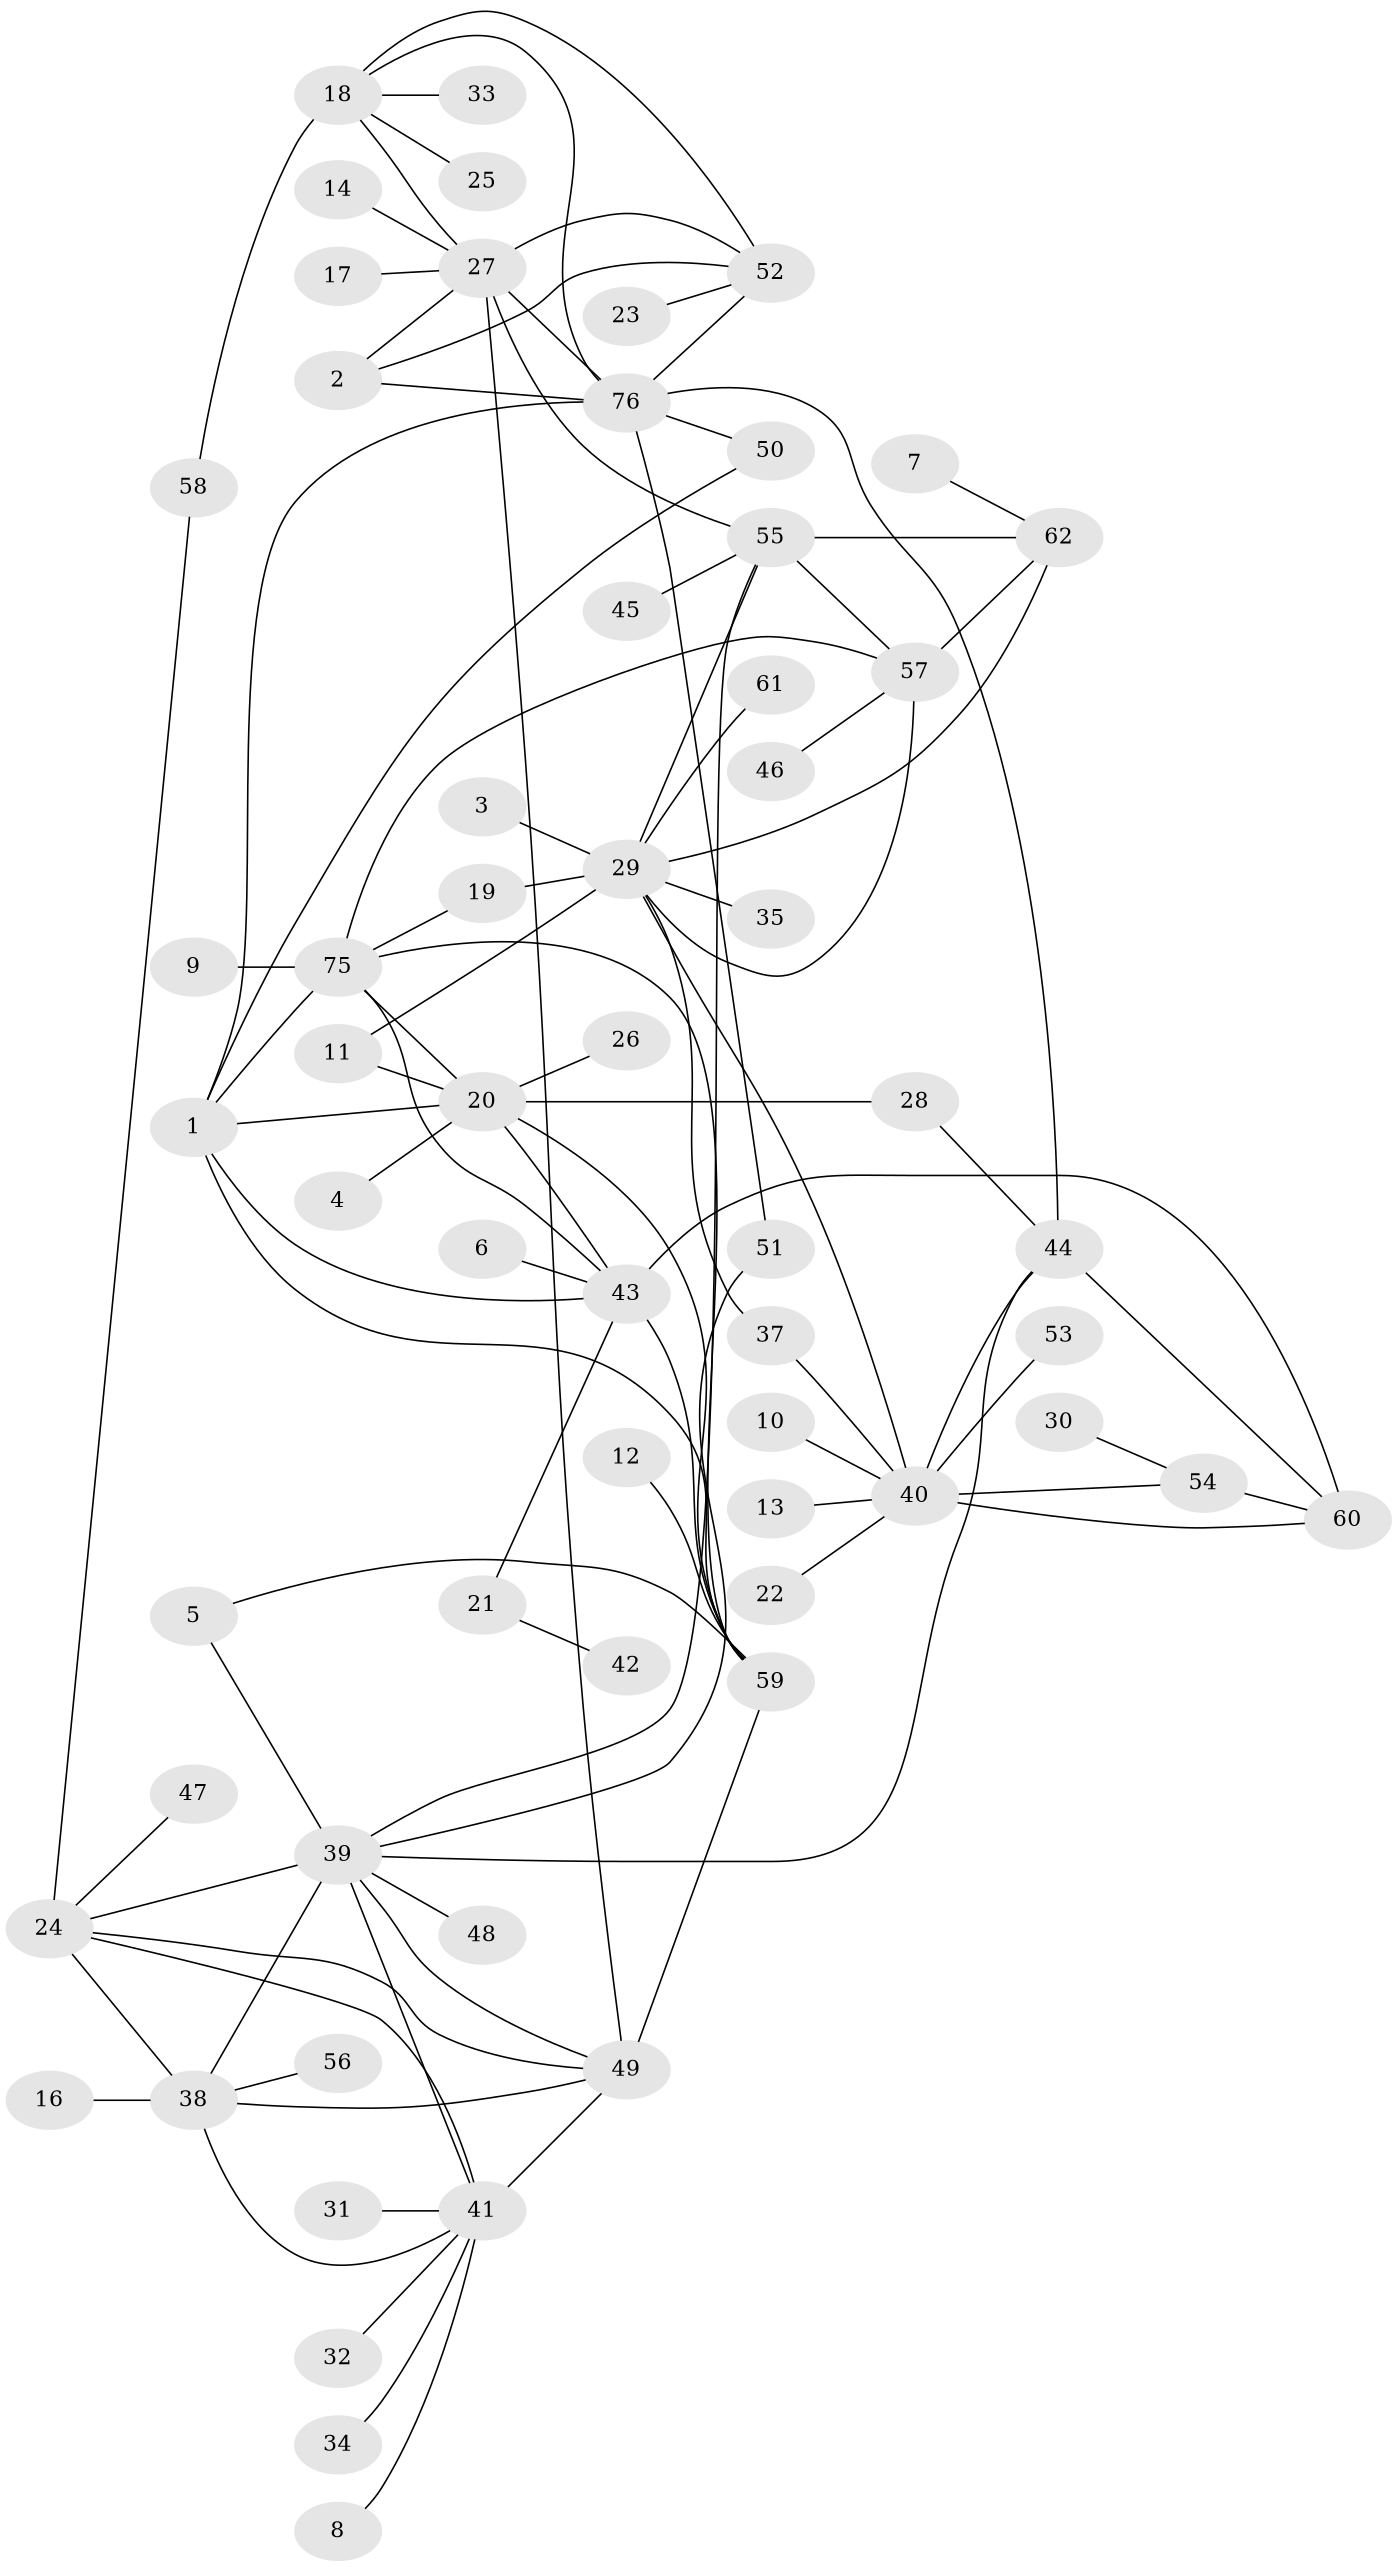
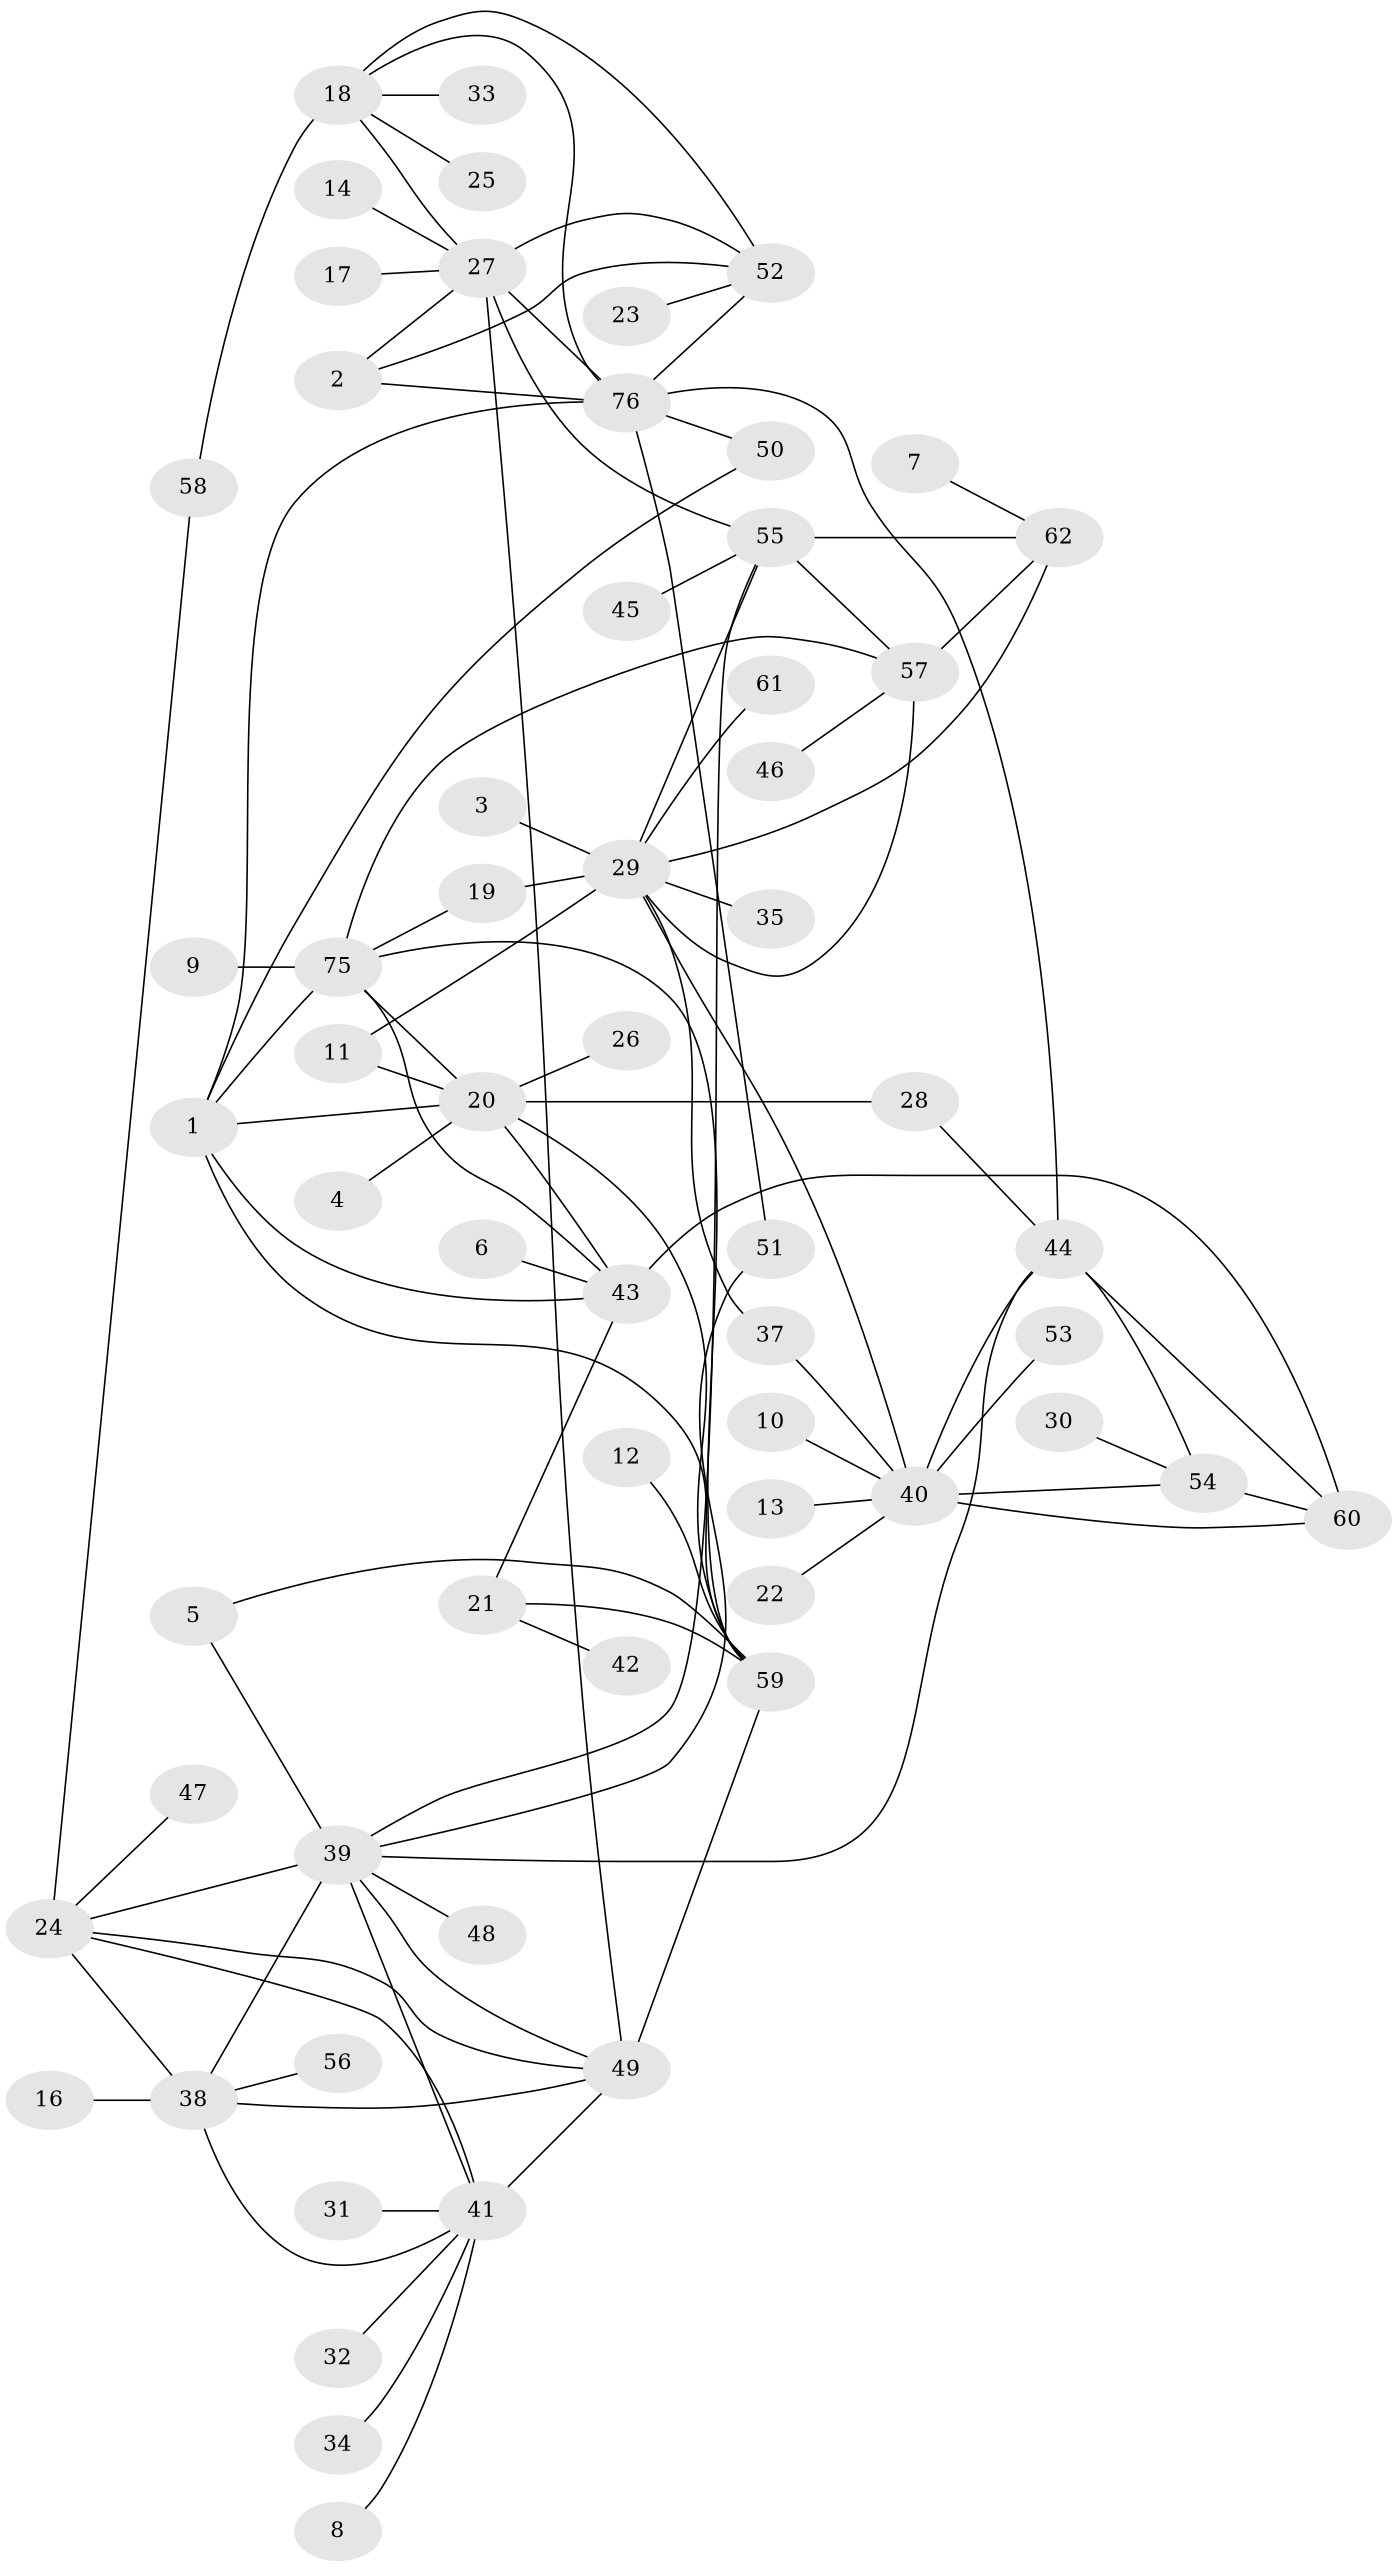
edge "44" -- "54": added
edge "43" -- "59": now "21" -- "59"
